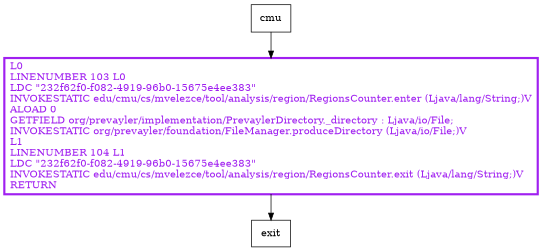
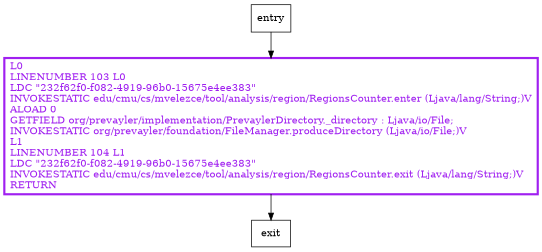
node "cmu": label "cmu" -> "entry"
